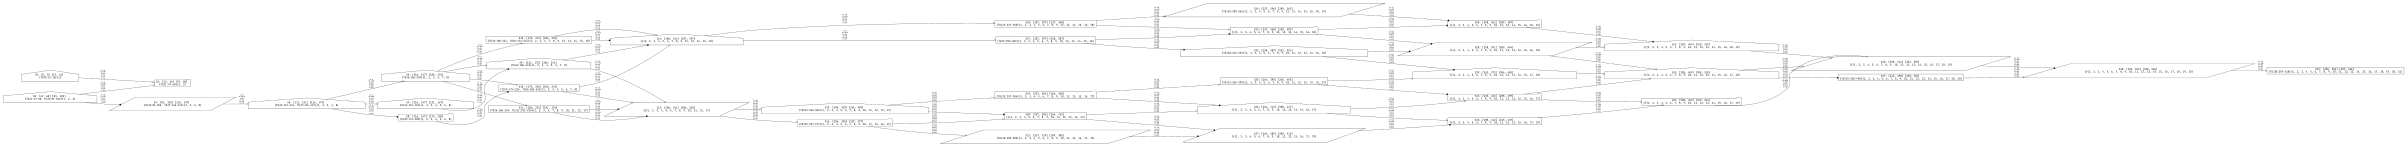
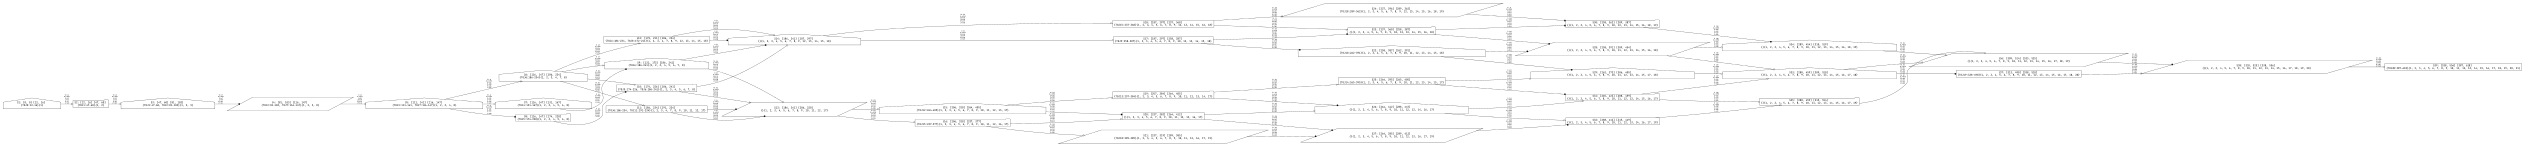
edge "S3: [47, 60] [81, 103] {T0J1:47-60, T0J2:81-103}{1, 2, 3}" -> "S2: [12, 16] [47, 60] {T0J1:47-60}{1, 2}": reversed
